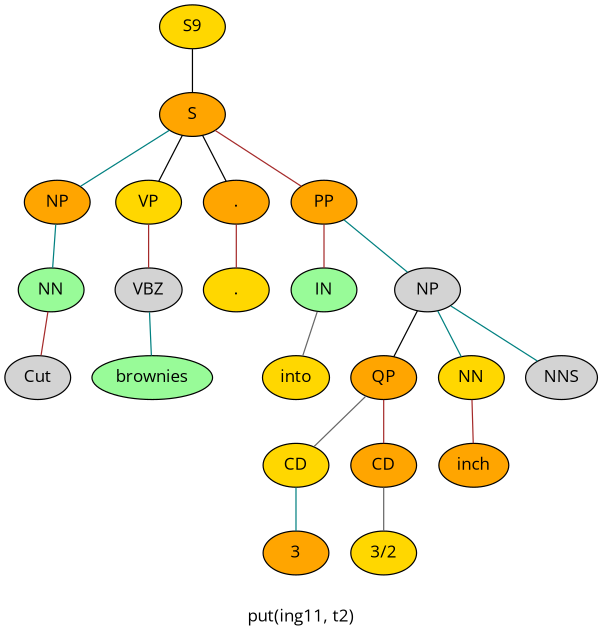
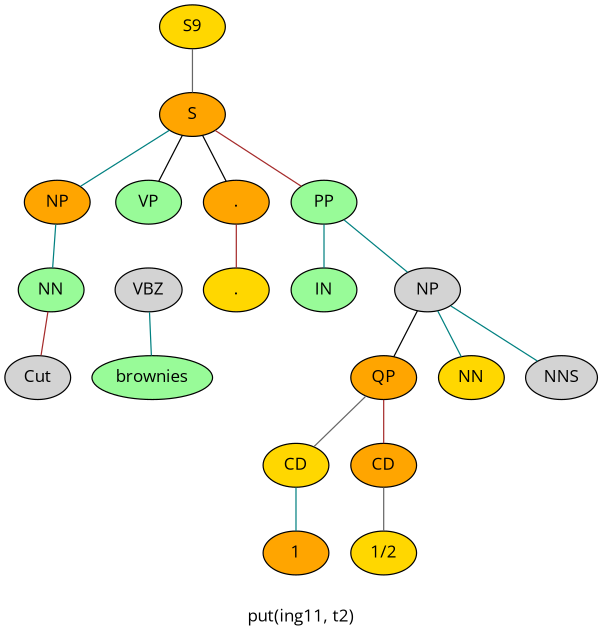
edge "S9" -- "S": color black -> gray40
node "VP": fillcolor gold -> palegreen
node "PP": fillcolor orange -> palegreen
edge "VP" -- "VBZ": removed
edge "PP" -- "IN": color brown -> teal
node "into": removed
node "inch": removed
node "3": label "3" -> "1"
node "3/2": label "3/2" -> "1/2"
